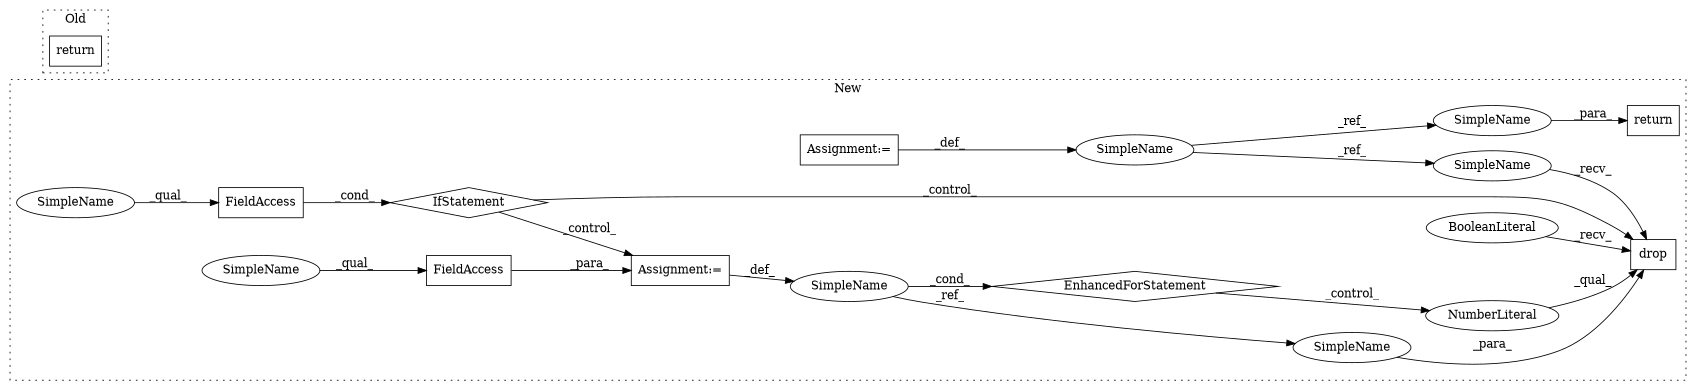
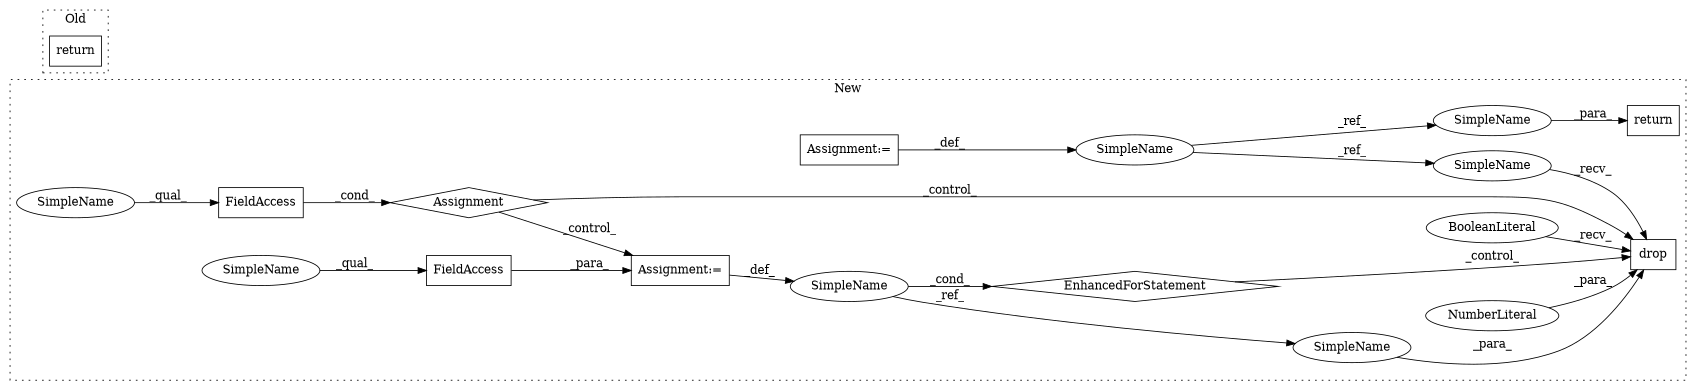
node "IfStatement": label "IfStatement" -> "Assignment"
edge "NumberLiteral" -> "drop": label "_qual_" -> "_para_"
edge "EnhancedForStatement" -> "NumberLiteral": now "EnhancedForStatement" -> "drop"
